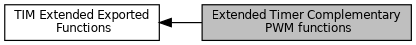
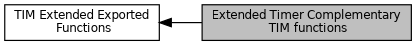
node "Extended Timer Complementary PWM functions": label "Extended Timer Complementary PWM functions" -> "Extended Timer Complementary TIM functions"
